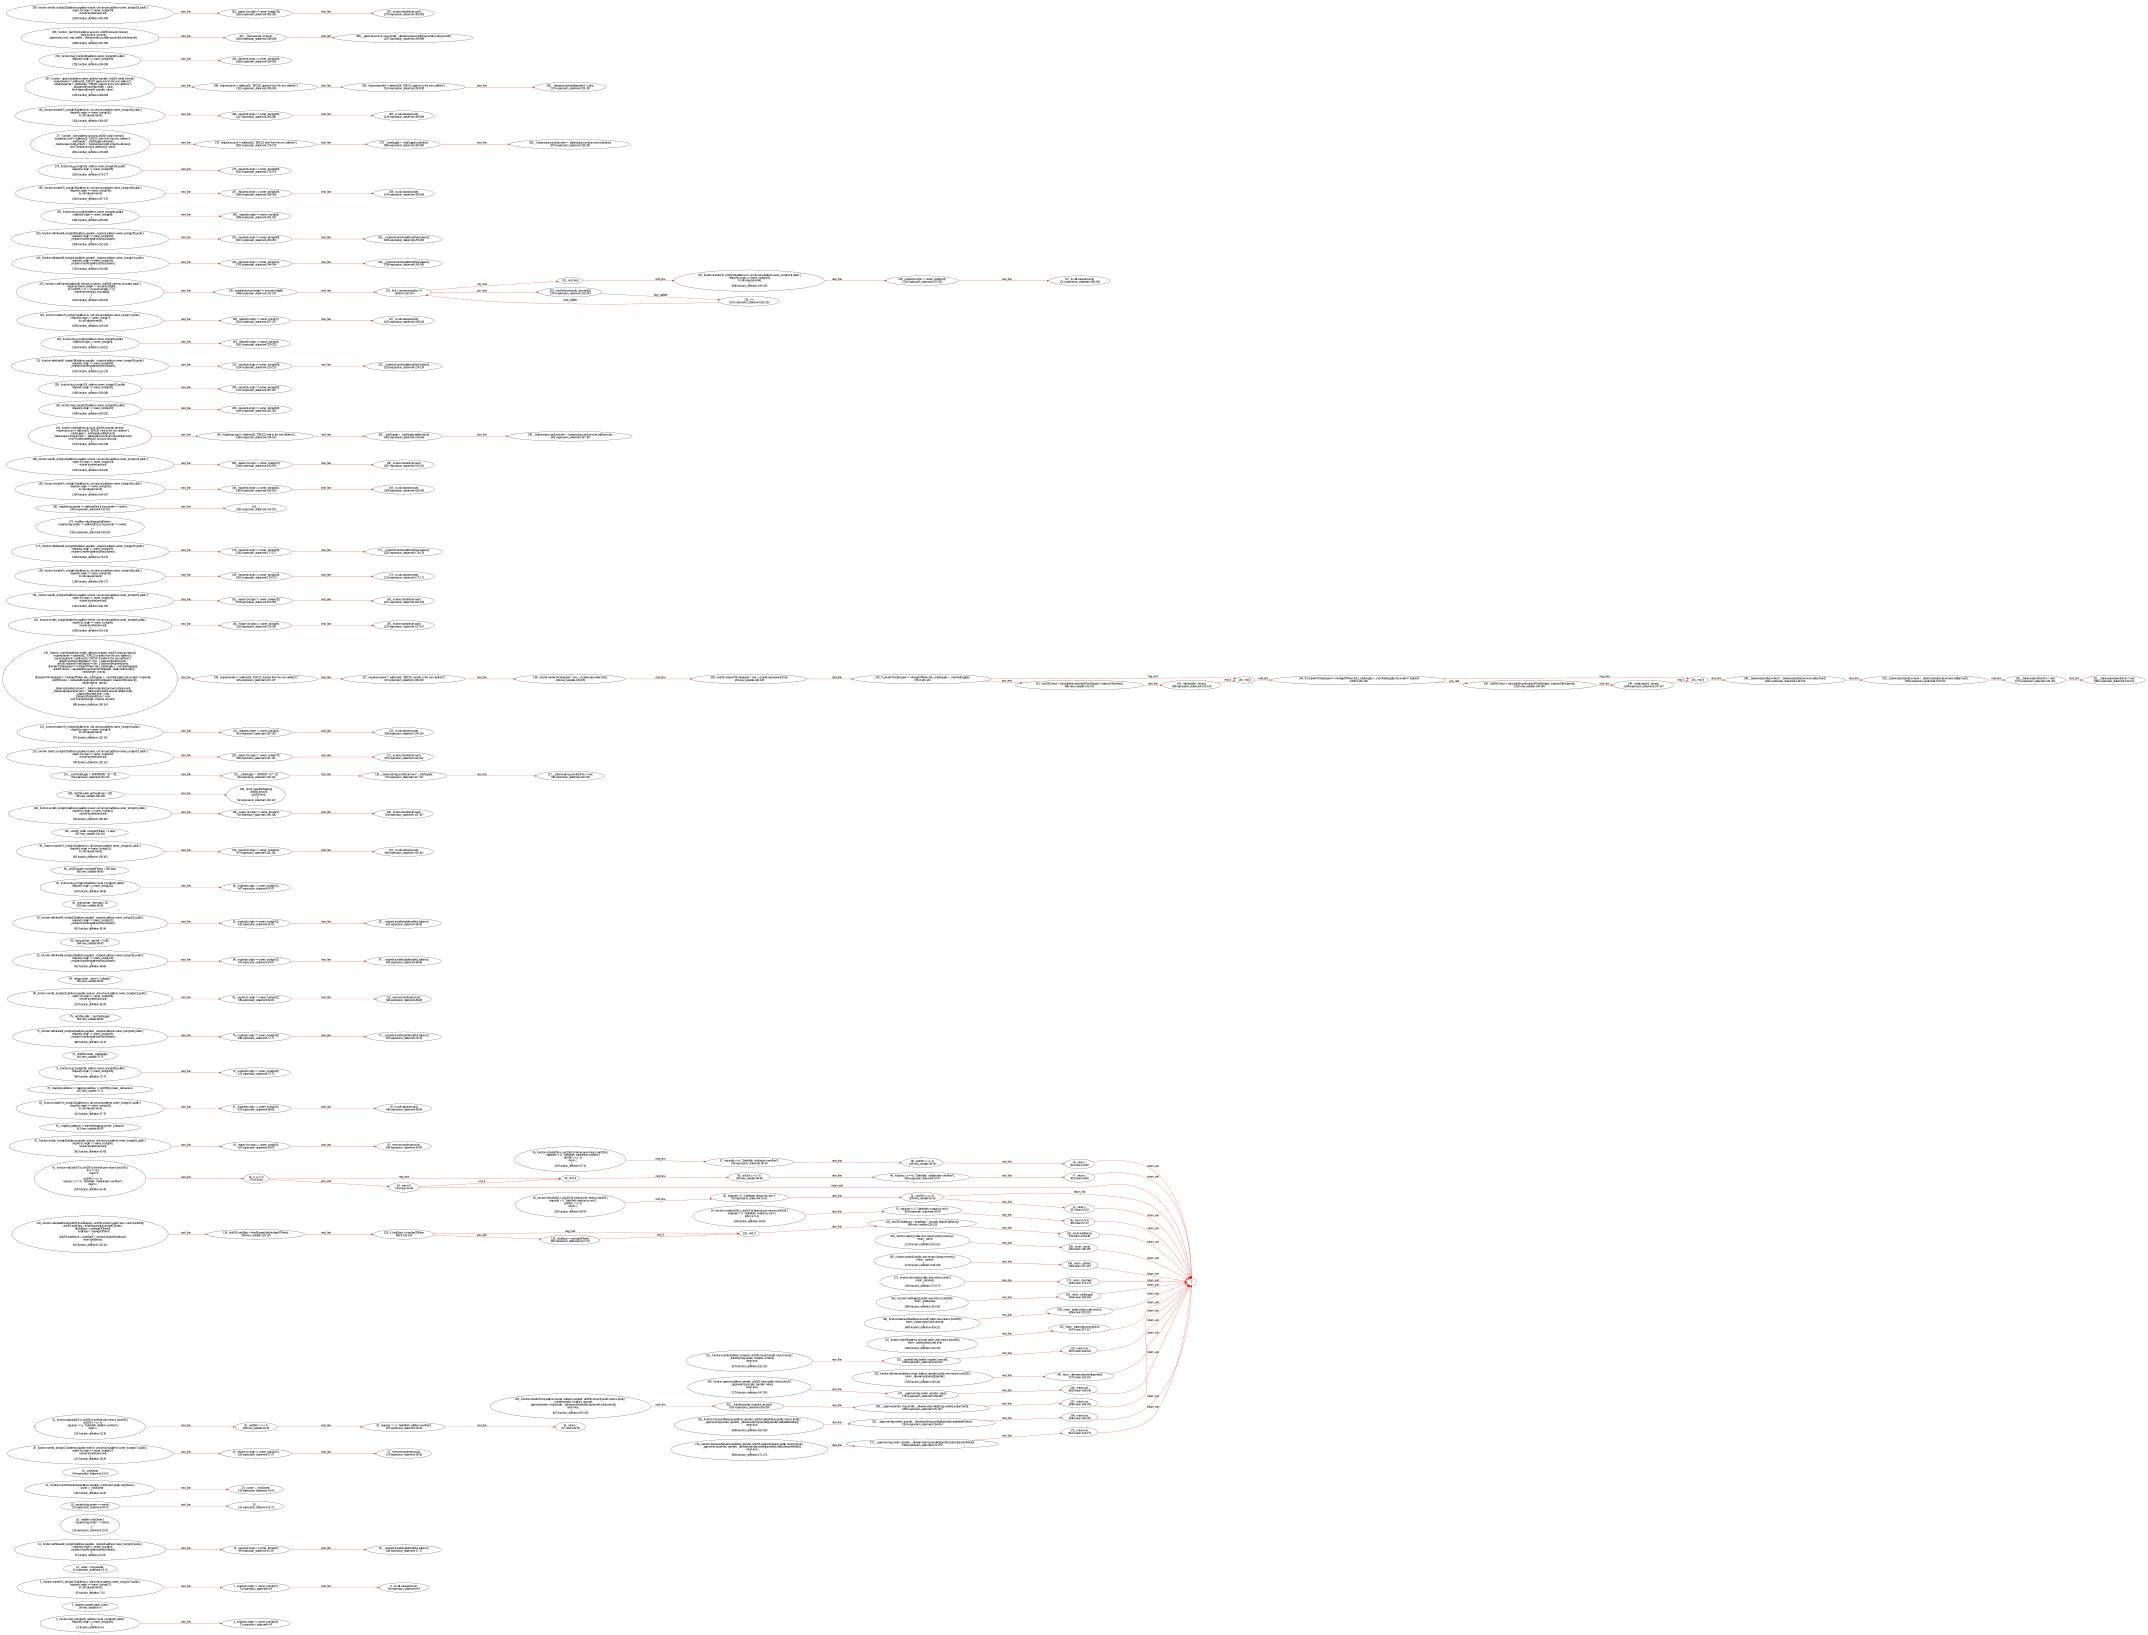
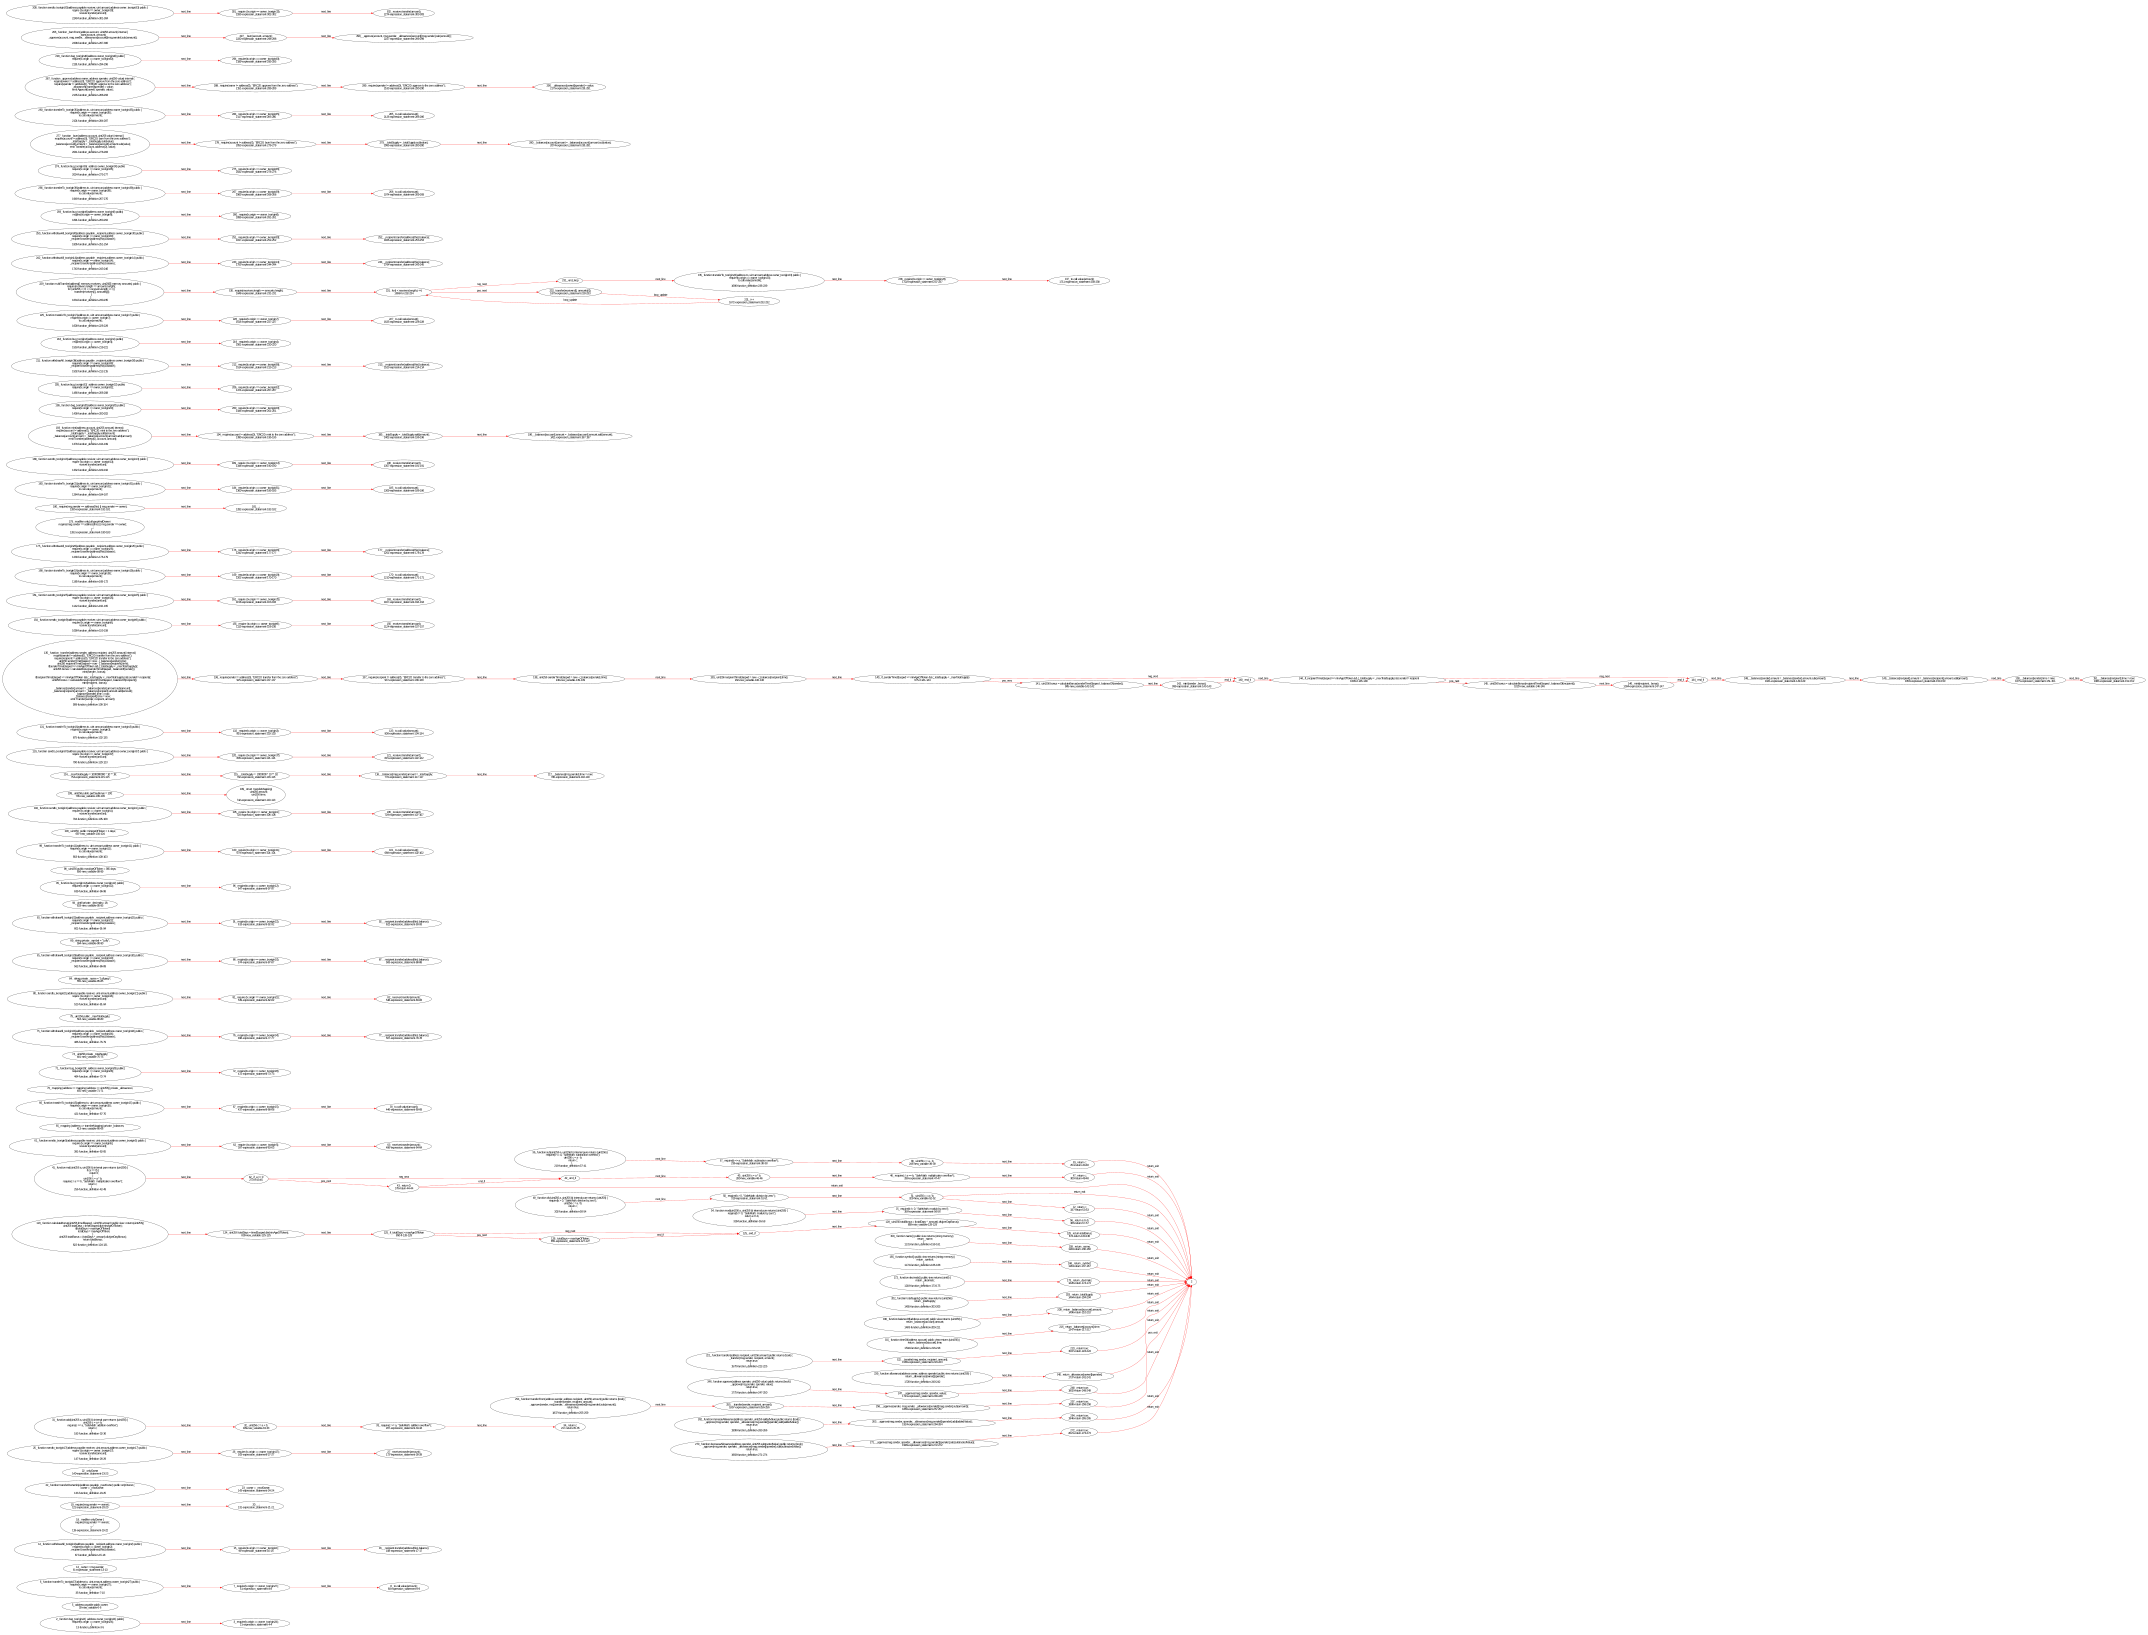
edge "248_ return true; 1802-return-249-249" -> "2": label "return_exit" -> "pos_exit"
